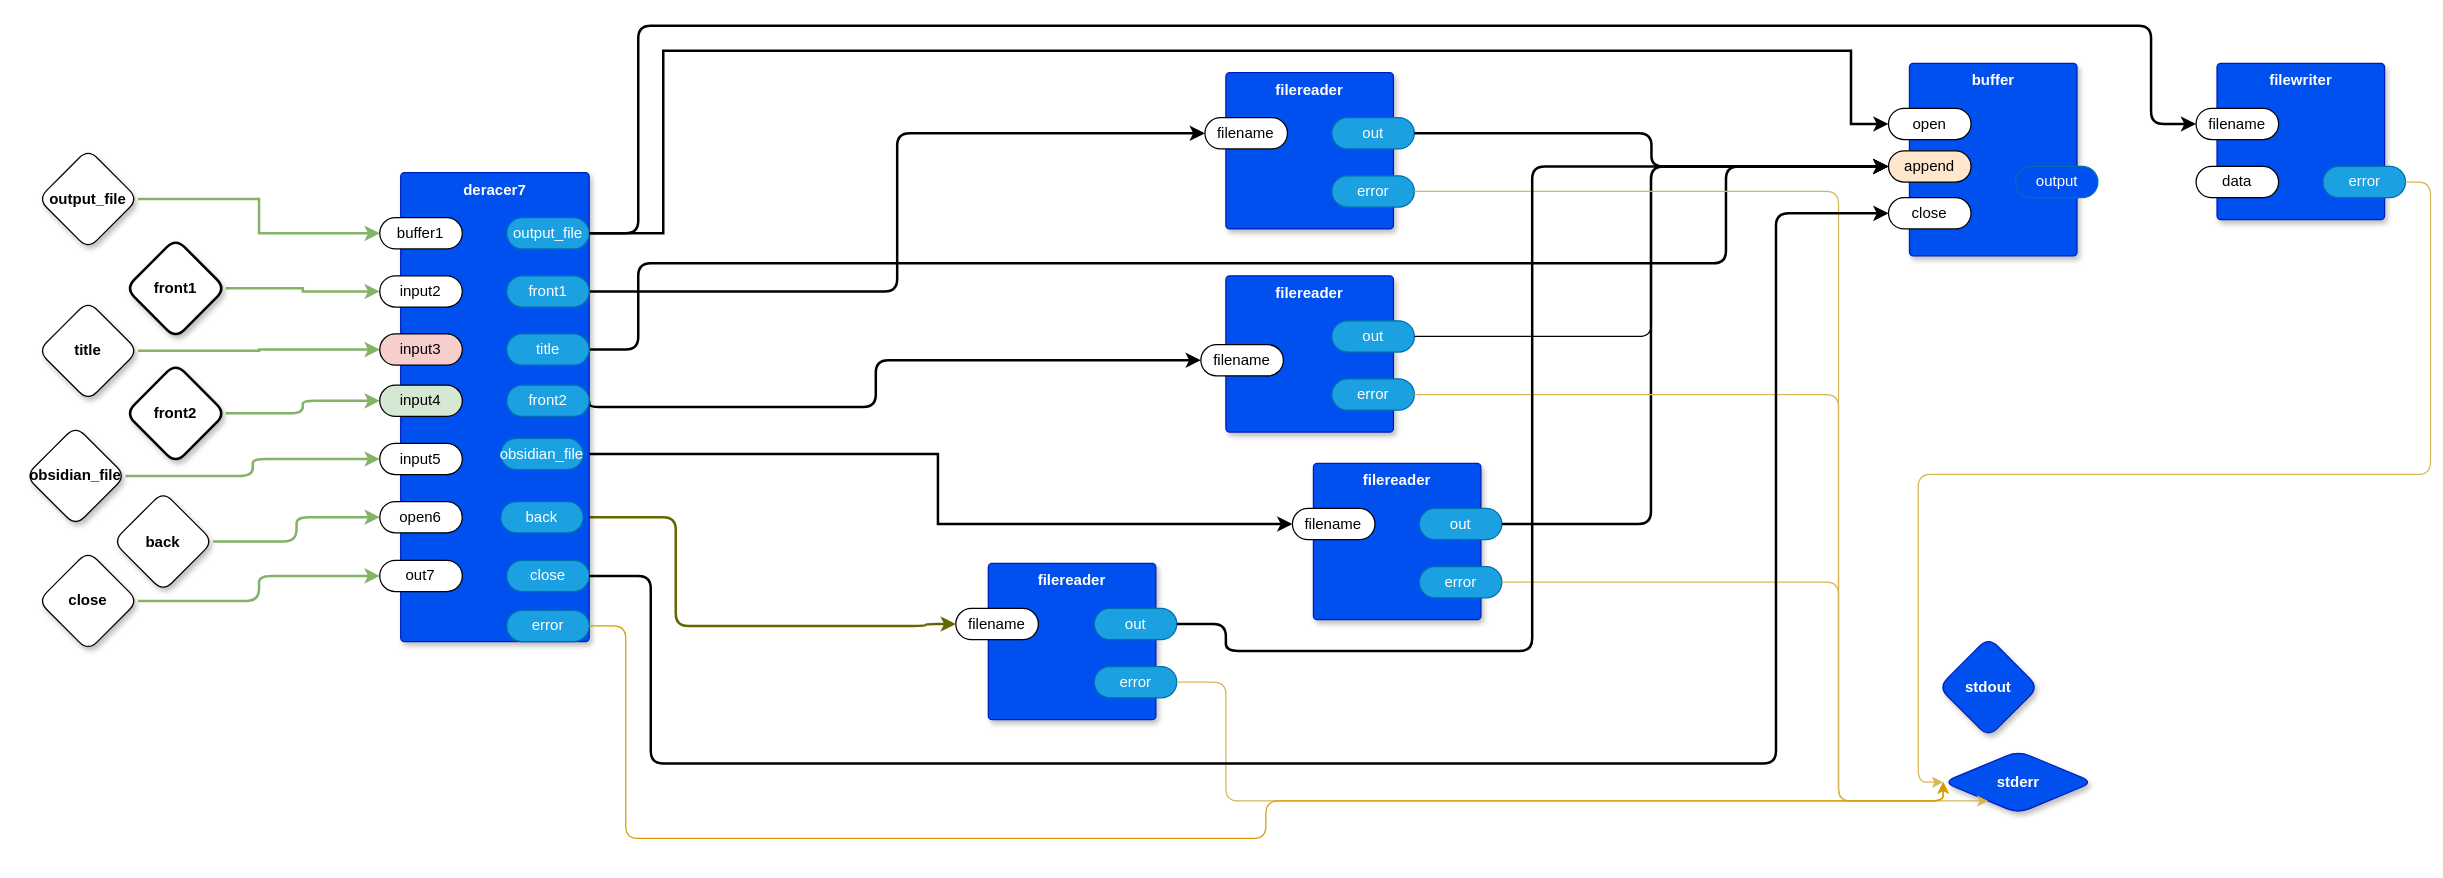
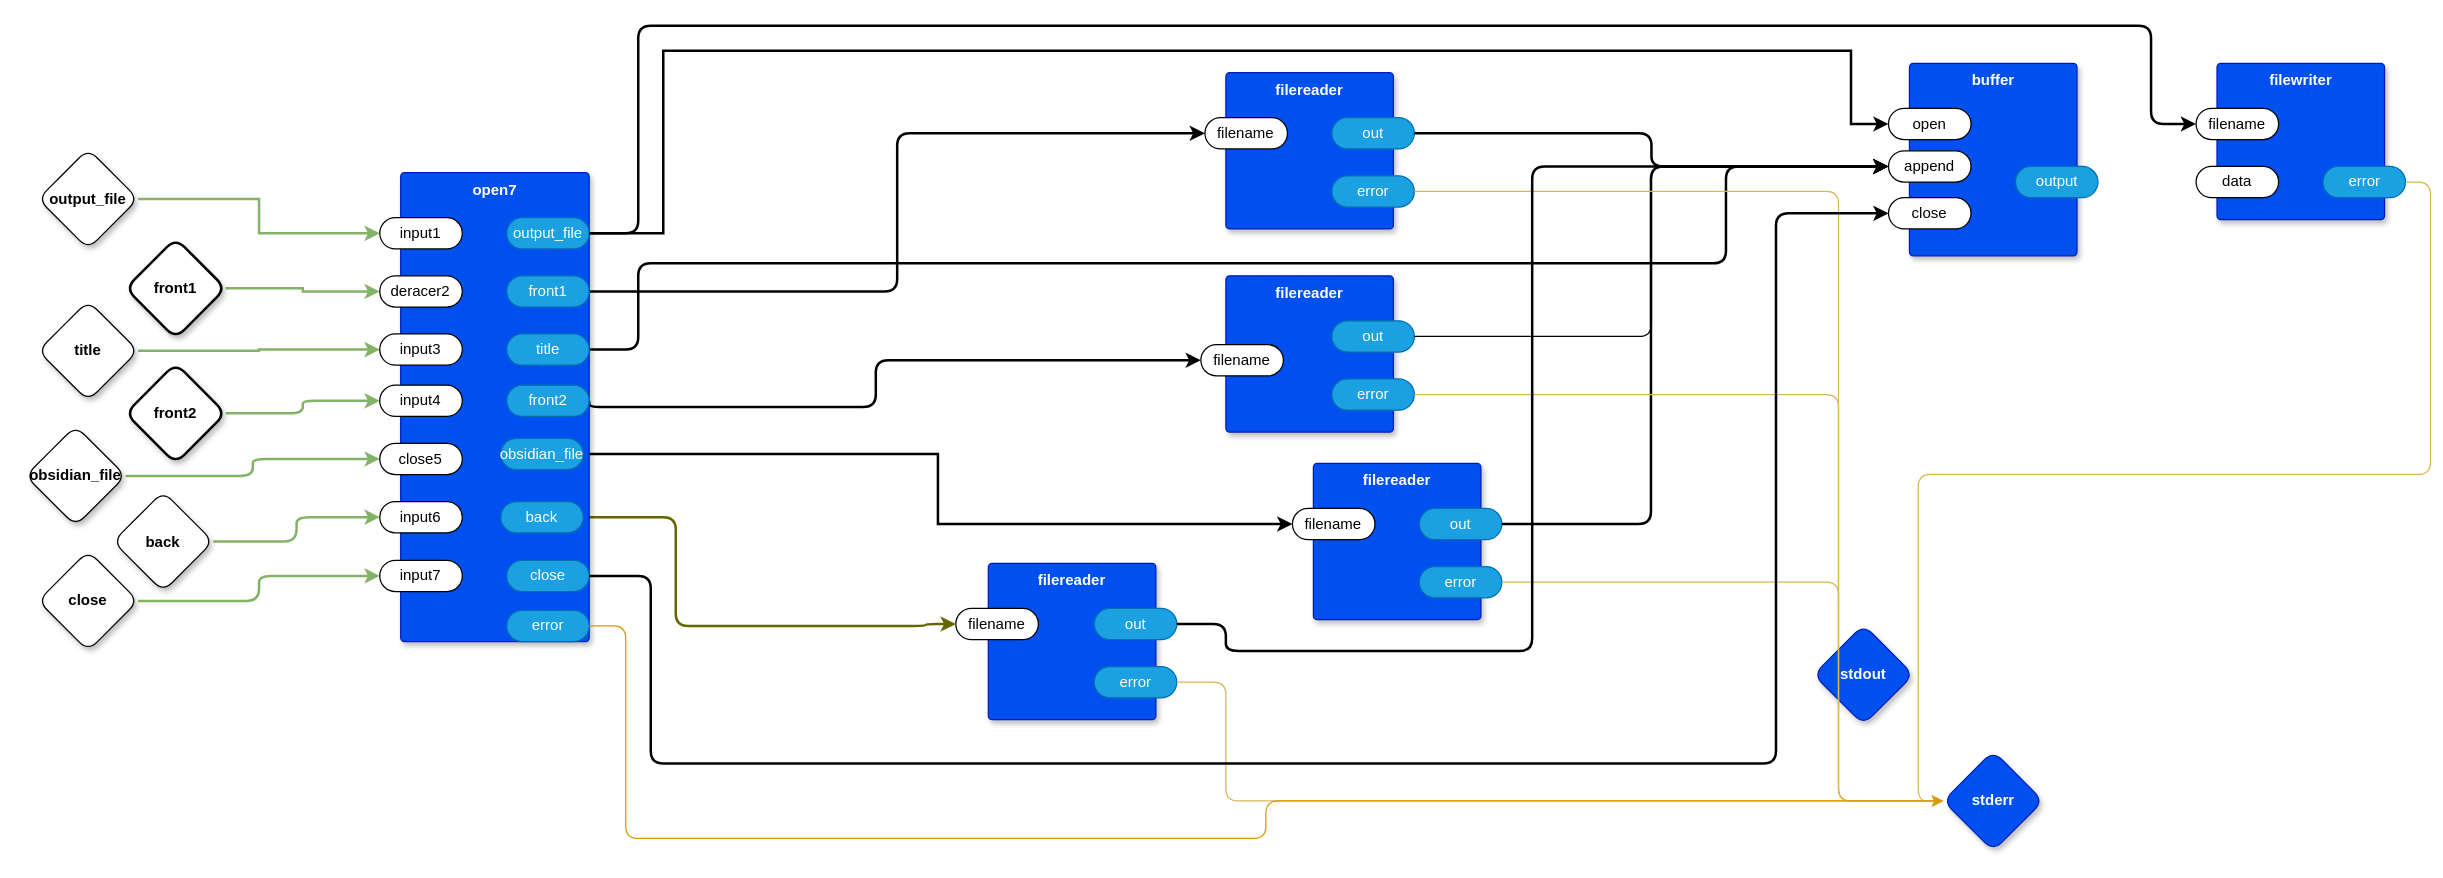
node "append": fillcolor #ffe6cc -> #ffffff
node "output": fillcolor #0050ef -> #1ba1e2
node "deracer7": label "deracer7" -> "open7"
node "buffer1": label "buffer1" -> "input1"
node "input2": label "input2" -> "deracer2"
node "input3": fillcolor #f8cecc -> #ffffff
node "input4": fillcolor #d5e8d4 -> #ffffff
node "input5": label "input5" -> "close5"
node "open6": label "open6" -> "input6"
node "out7": label "out7" -> "input7"
node "stdout": moved (1988, 687) -> (1863, 674)
node "stderr": size 150x63 -> 100x100
